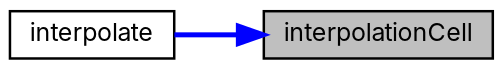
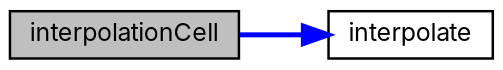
edge "interpolate" -> "interpolationCell": reversed
